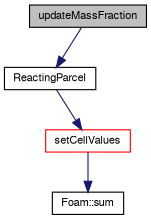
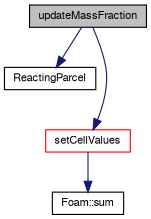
edge "ReactingParcel" -> "setCellValues": now "updateMassFraction" -> "setCellValues"
